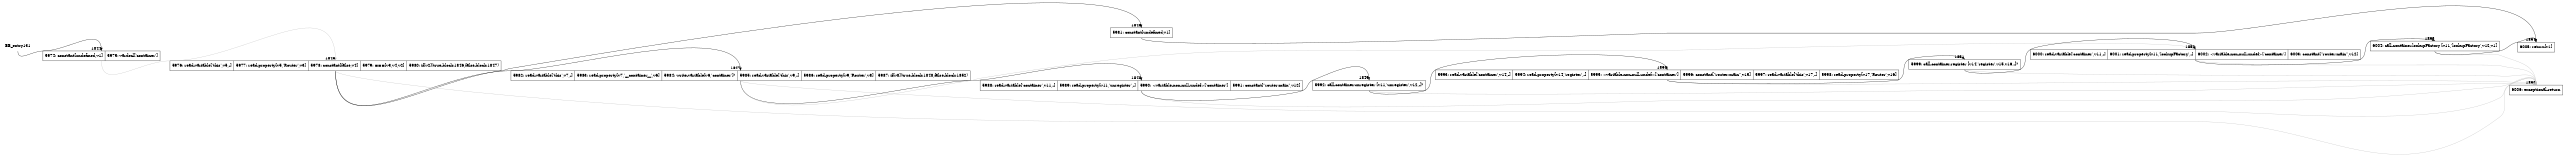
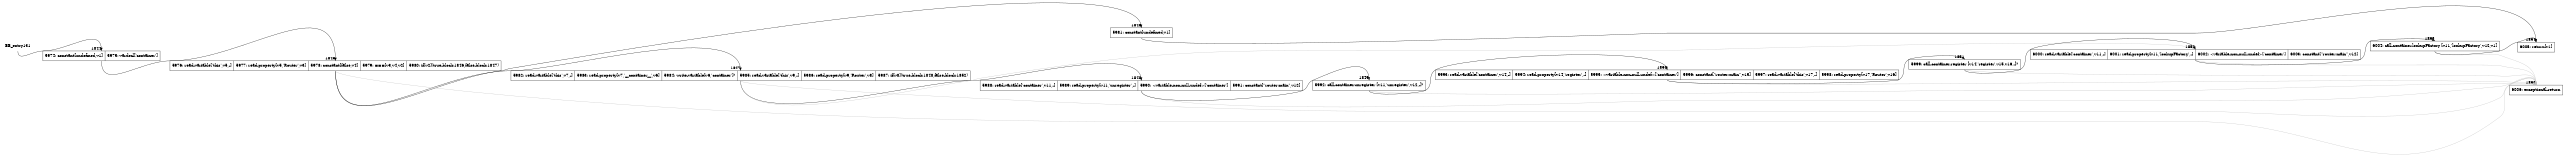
edge "5974: constant[undefined,v1]" -> "5976: read-variable['this',v5,-]": color gray -> black
